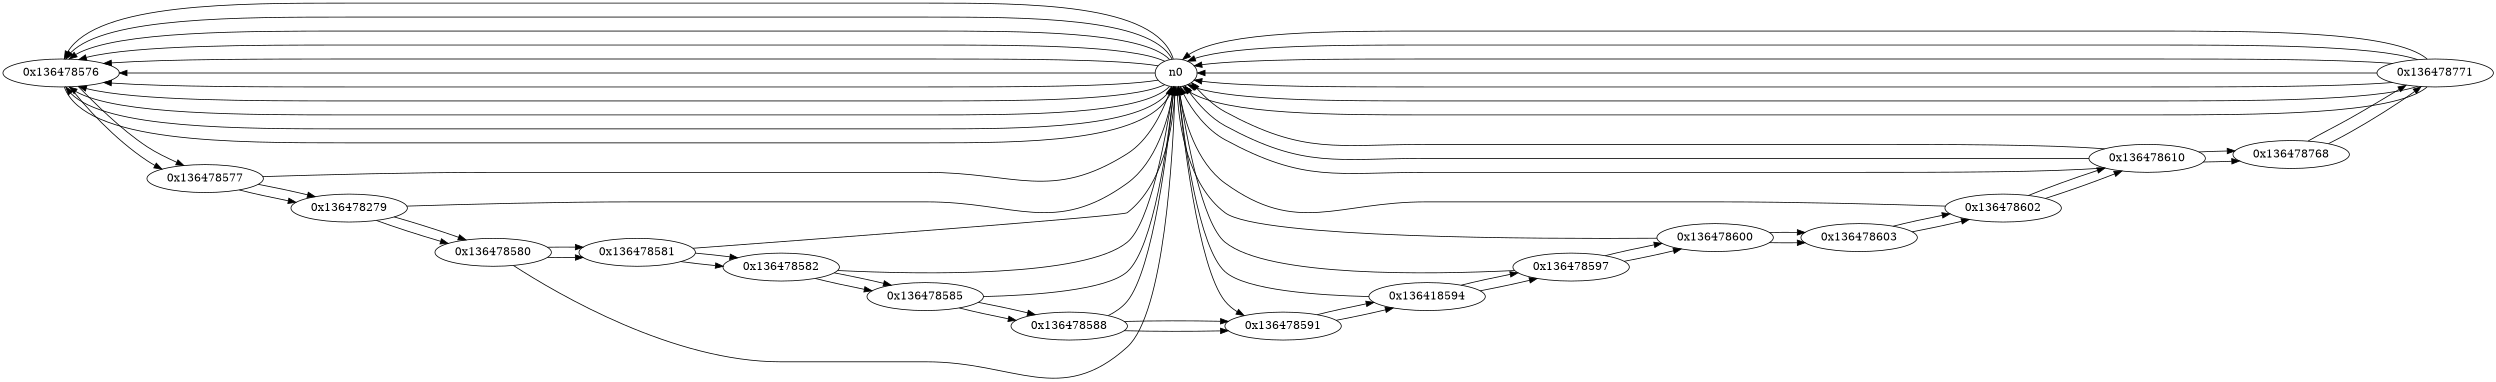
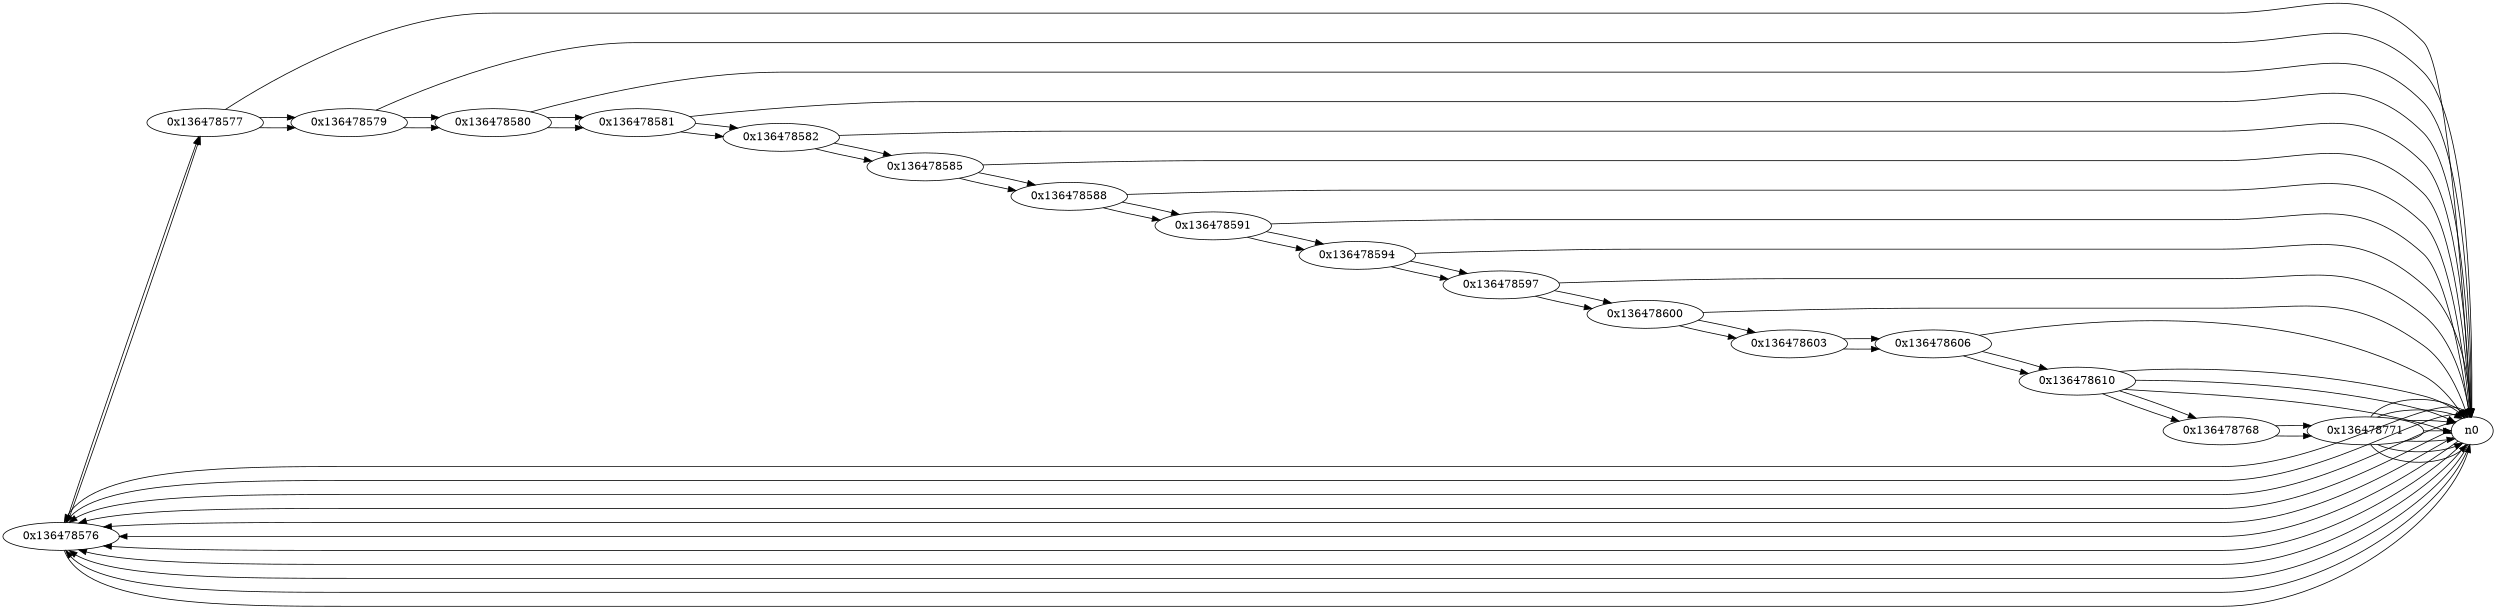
node "0x136478279": label "0x136478279" -> "0x136478579"
node "0x136478602": label "0x136478602" -> "0x136478606"
edge "n0" -> "0x136478591": reversed
node "0x136418594": label "0x136418594" -> "0x136478594"
